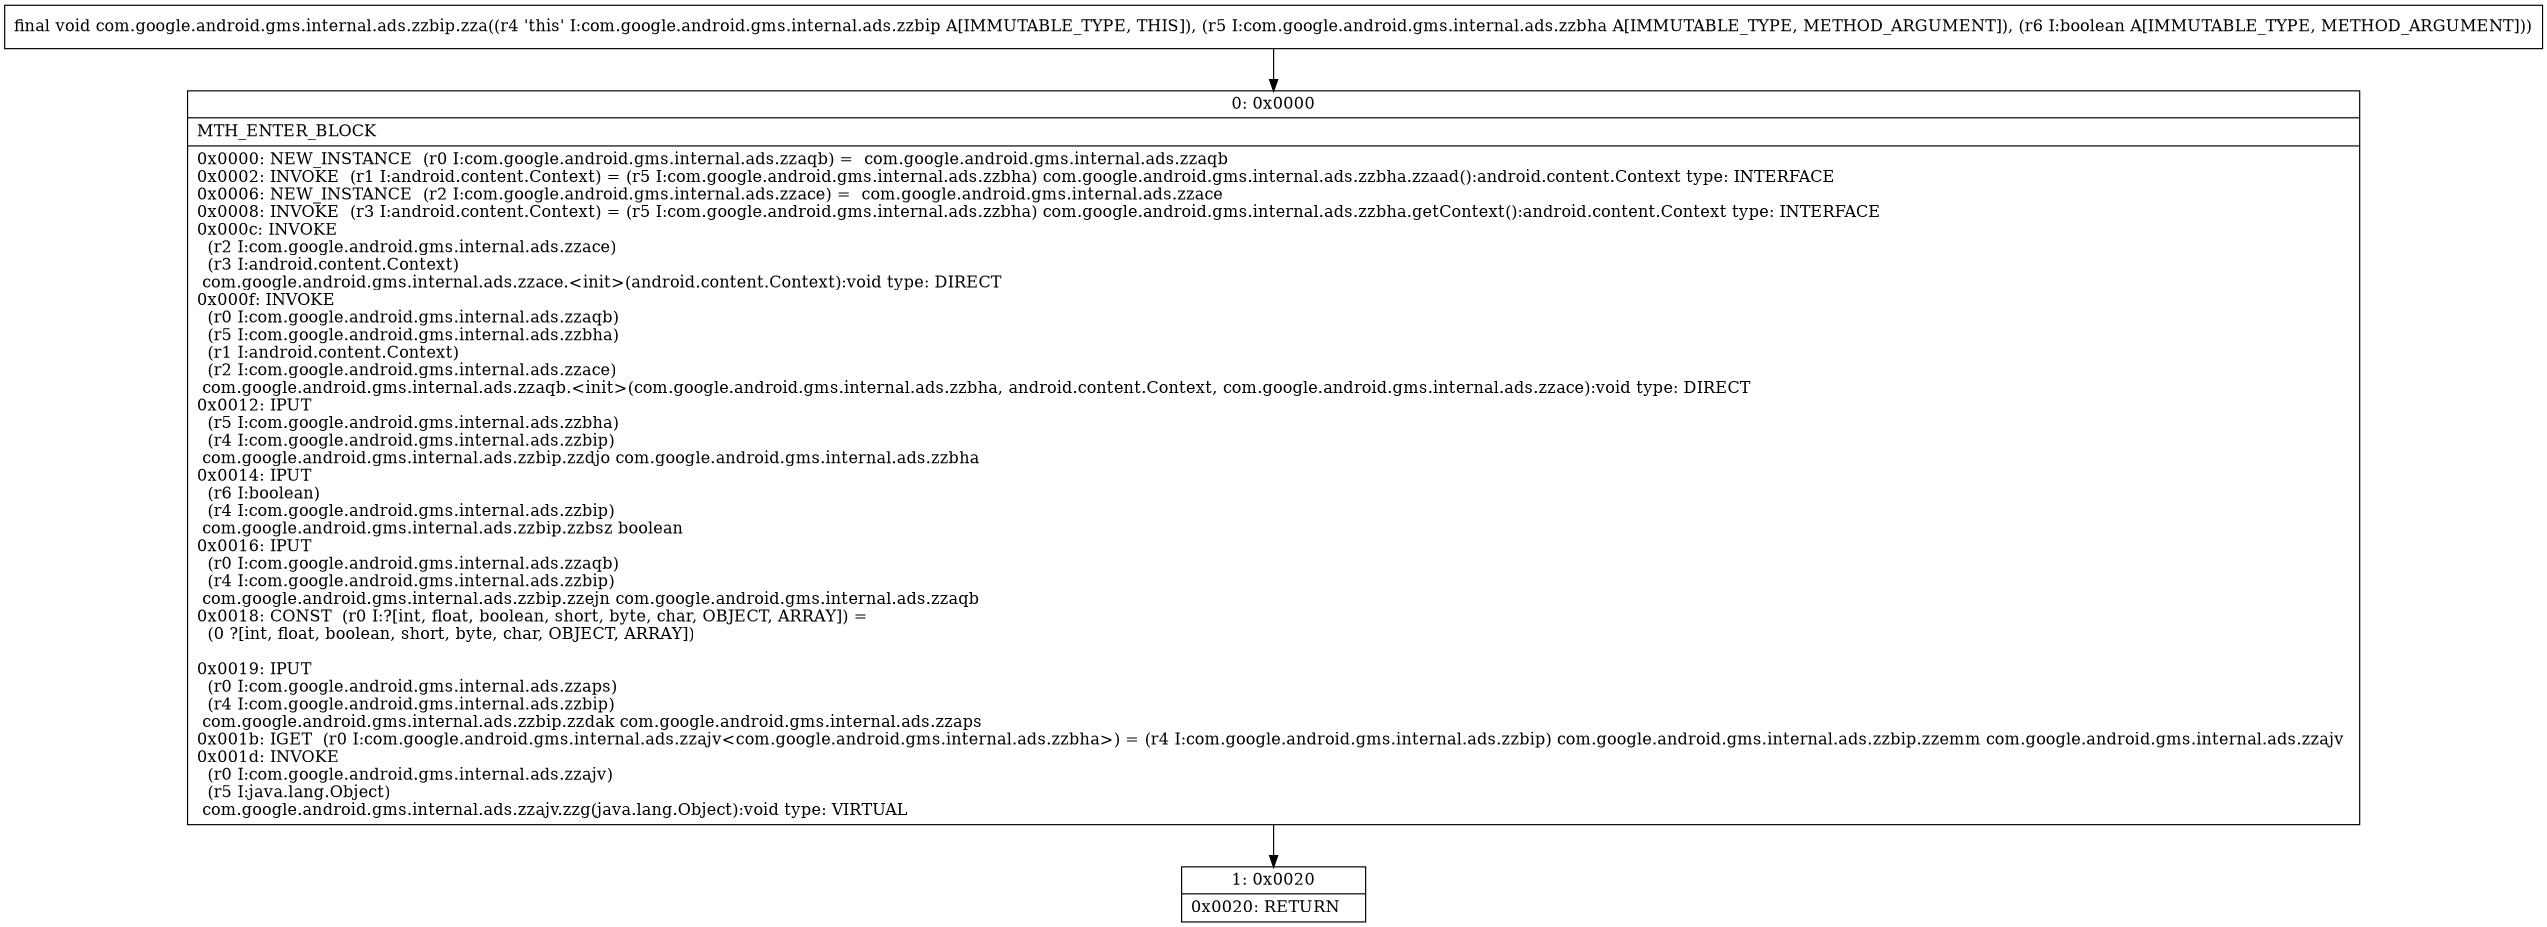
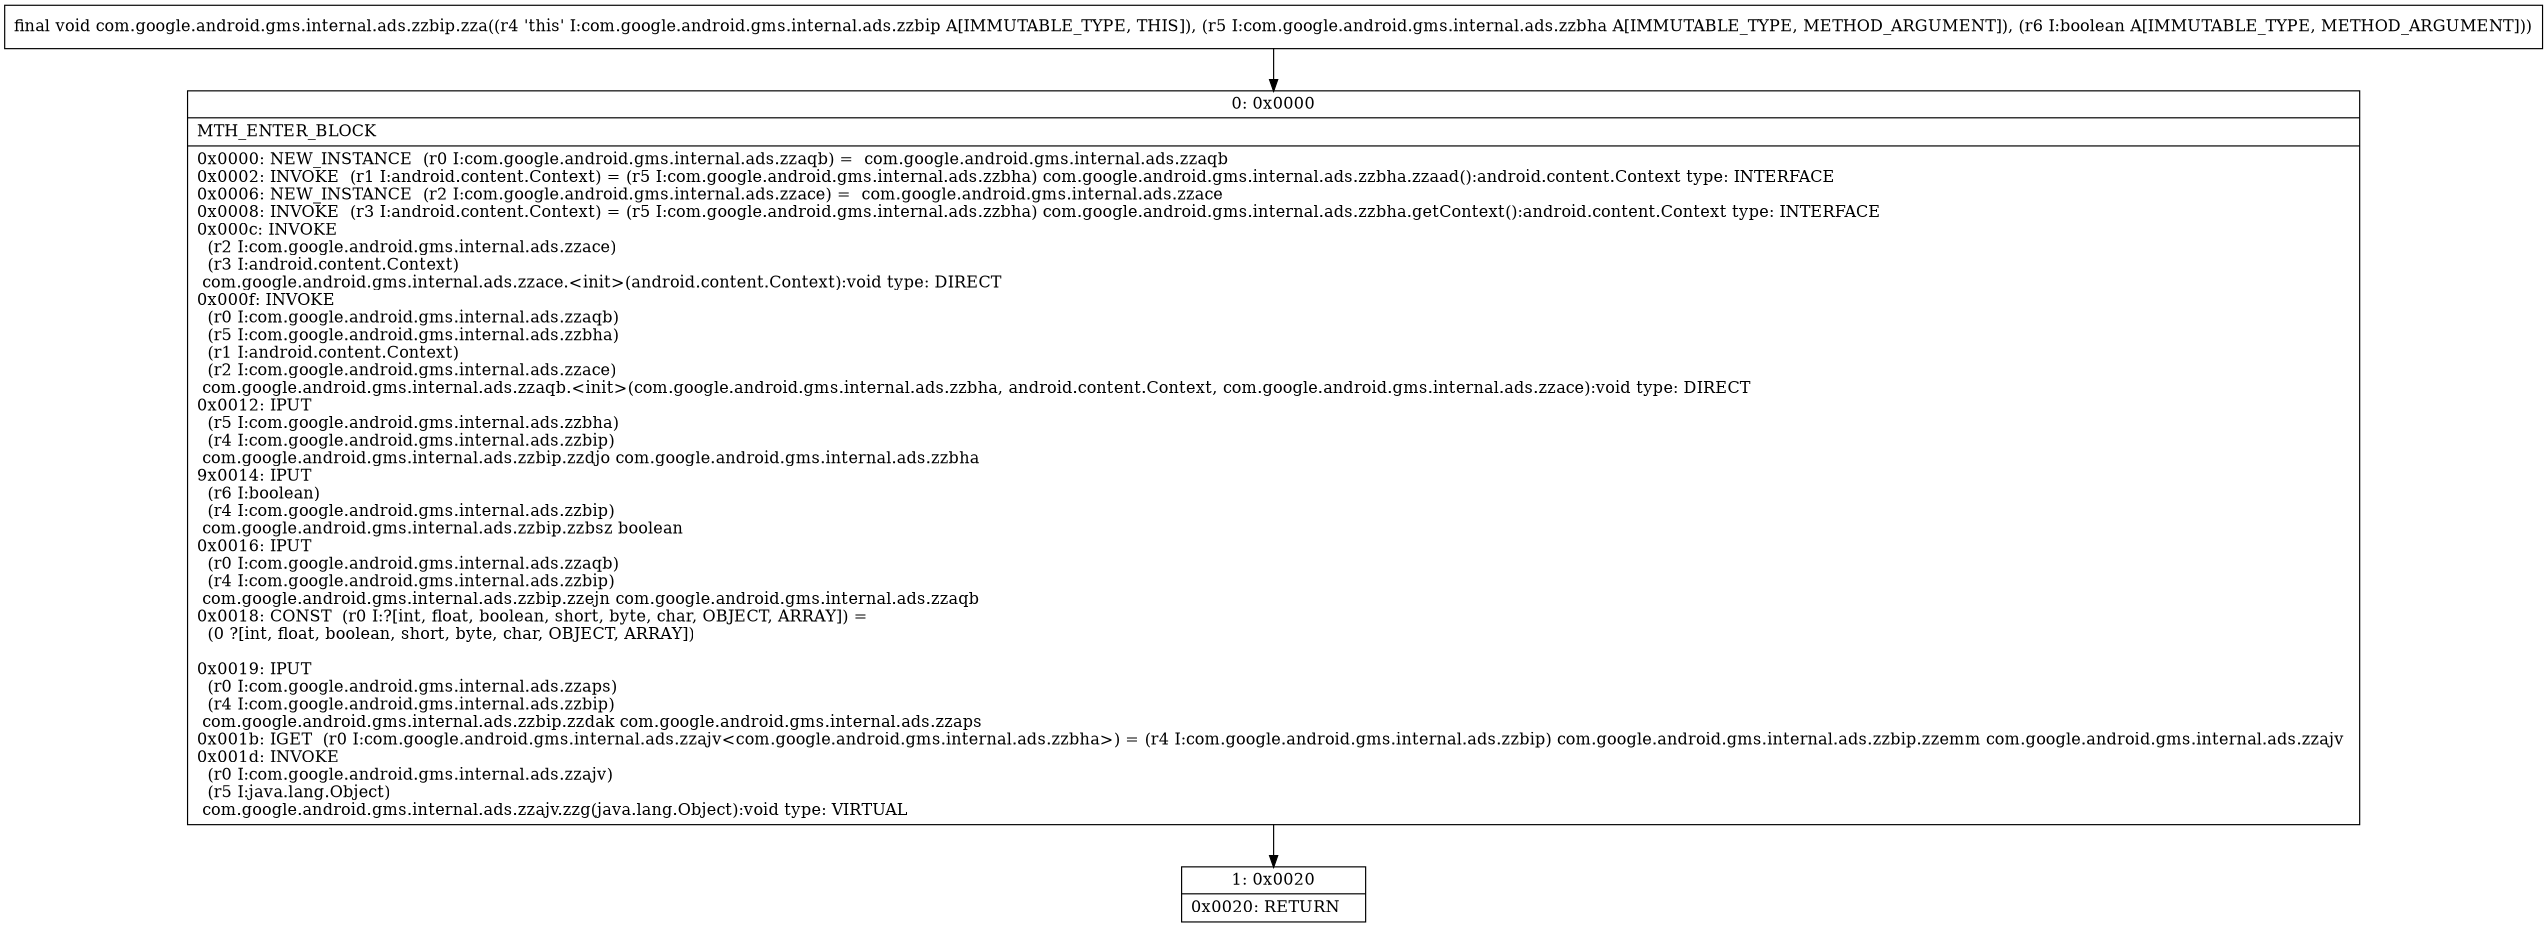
node "0: 0x0000": text "0x0014: IPUT" -> "9x0014: IPUT"
